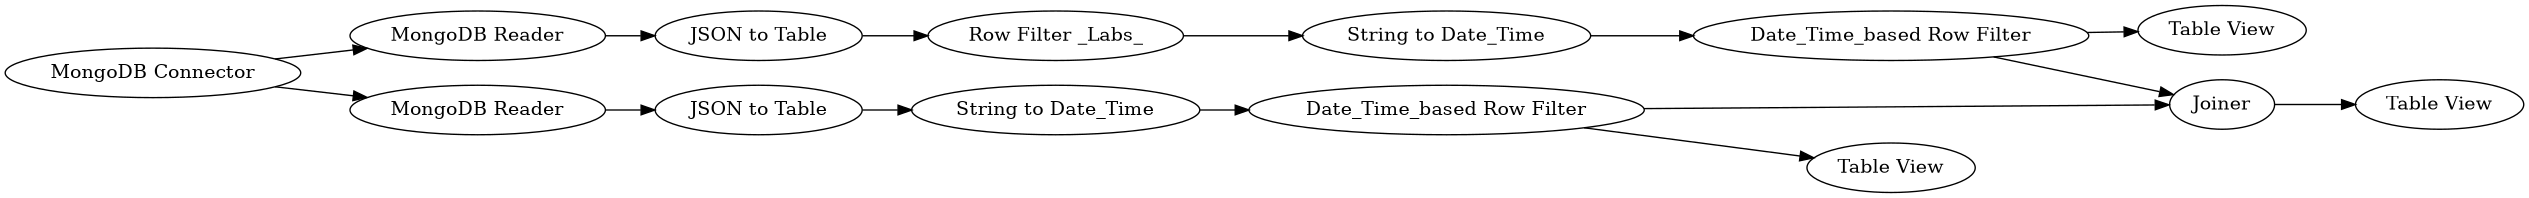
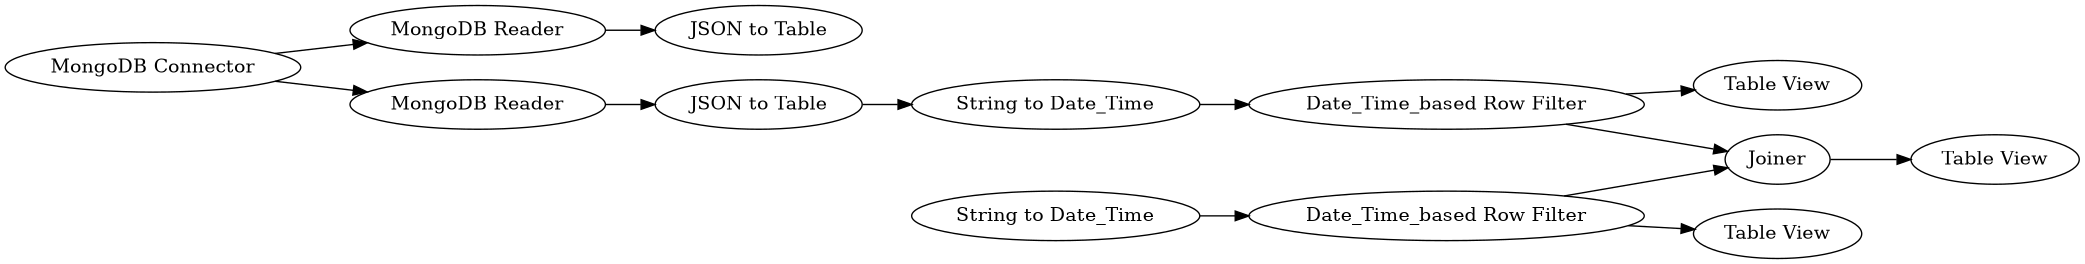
node "Row Filter _Labs_": removed
